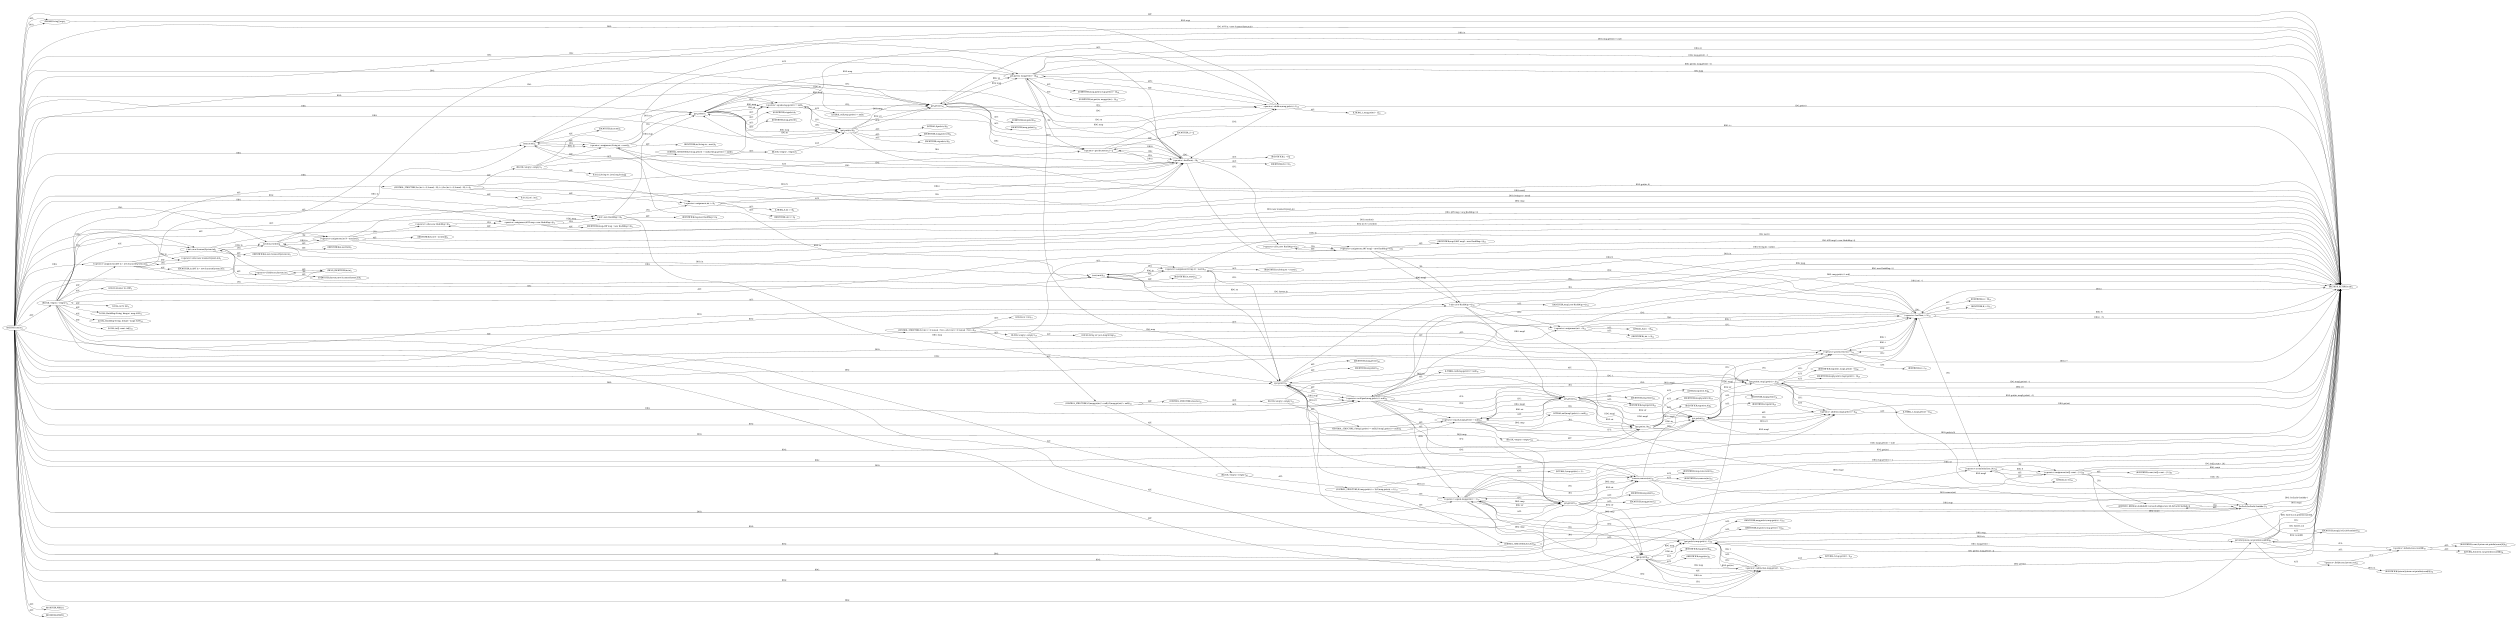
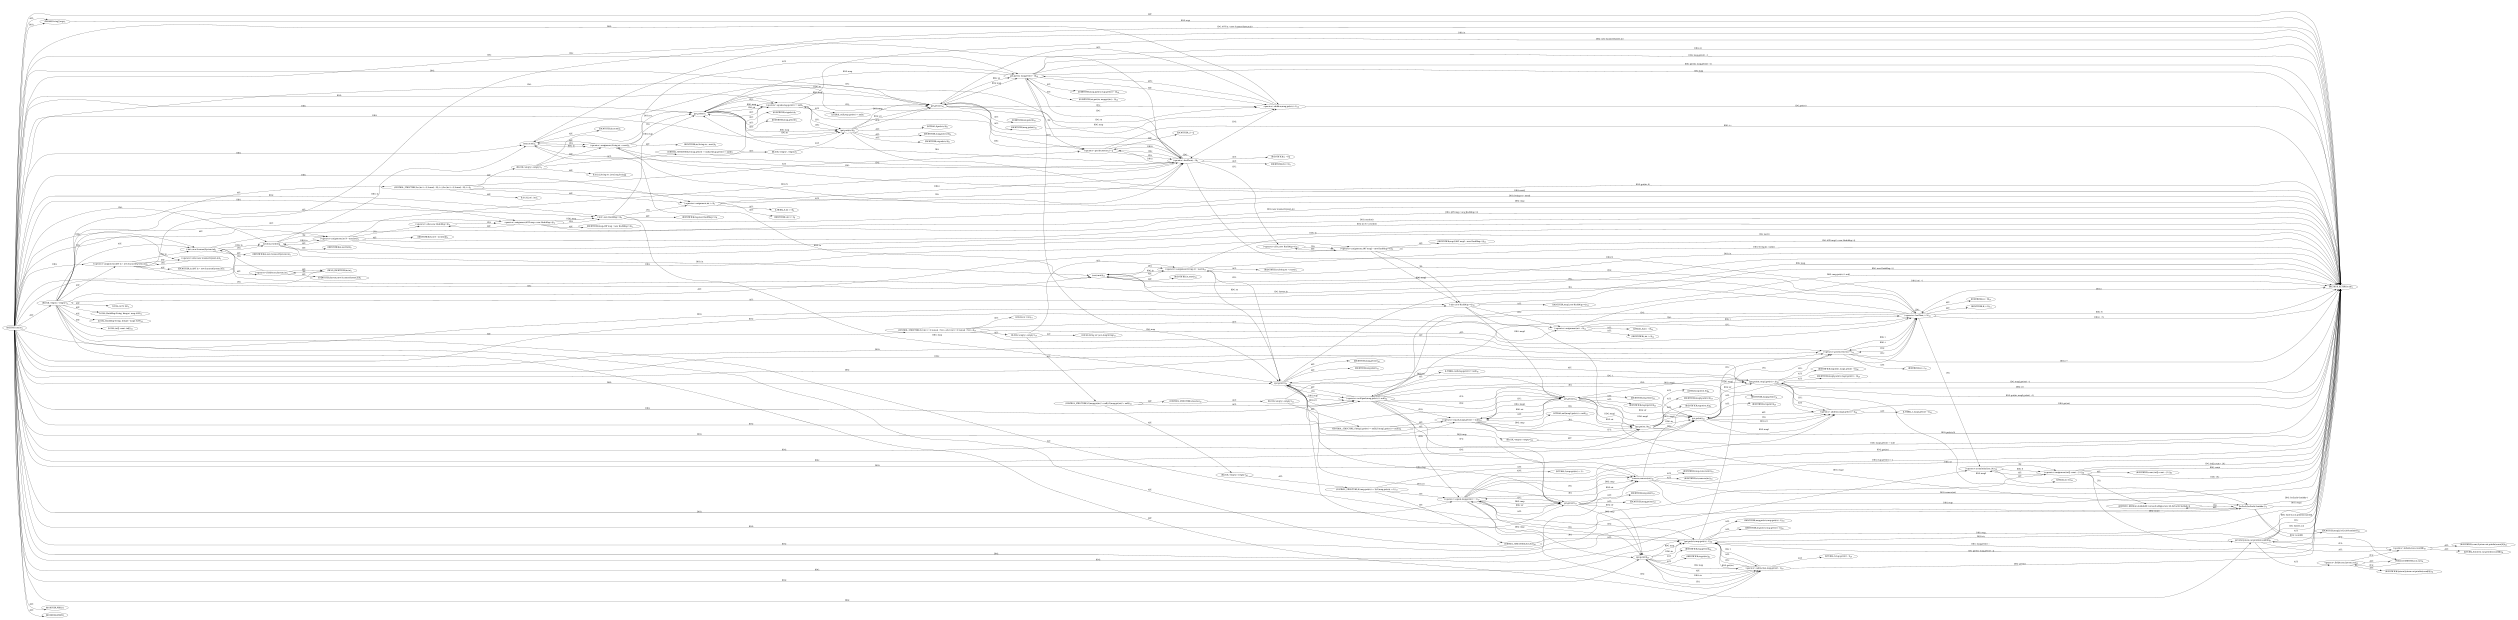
edge "(<operator>.equals,map.get(str) == null)" -> "(METHOD_RETURN,void)": label "DDG: map.get(str) == null" -> "DDG: new Scanner(System.in)"
node "(LITERAL,1,map.get(str) + 1)": removed
node "(LOCAL,Scanner in: ANY)": removed
node "(FIELD_IDENTIFIER,out,out)": added
edge "(<operator>.fieldAccess,System.out)" -> "(IDENTIFIER,System,System.out.println(count[0]))": label "DDG: in" -> "AST: "
